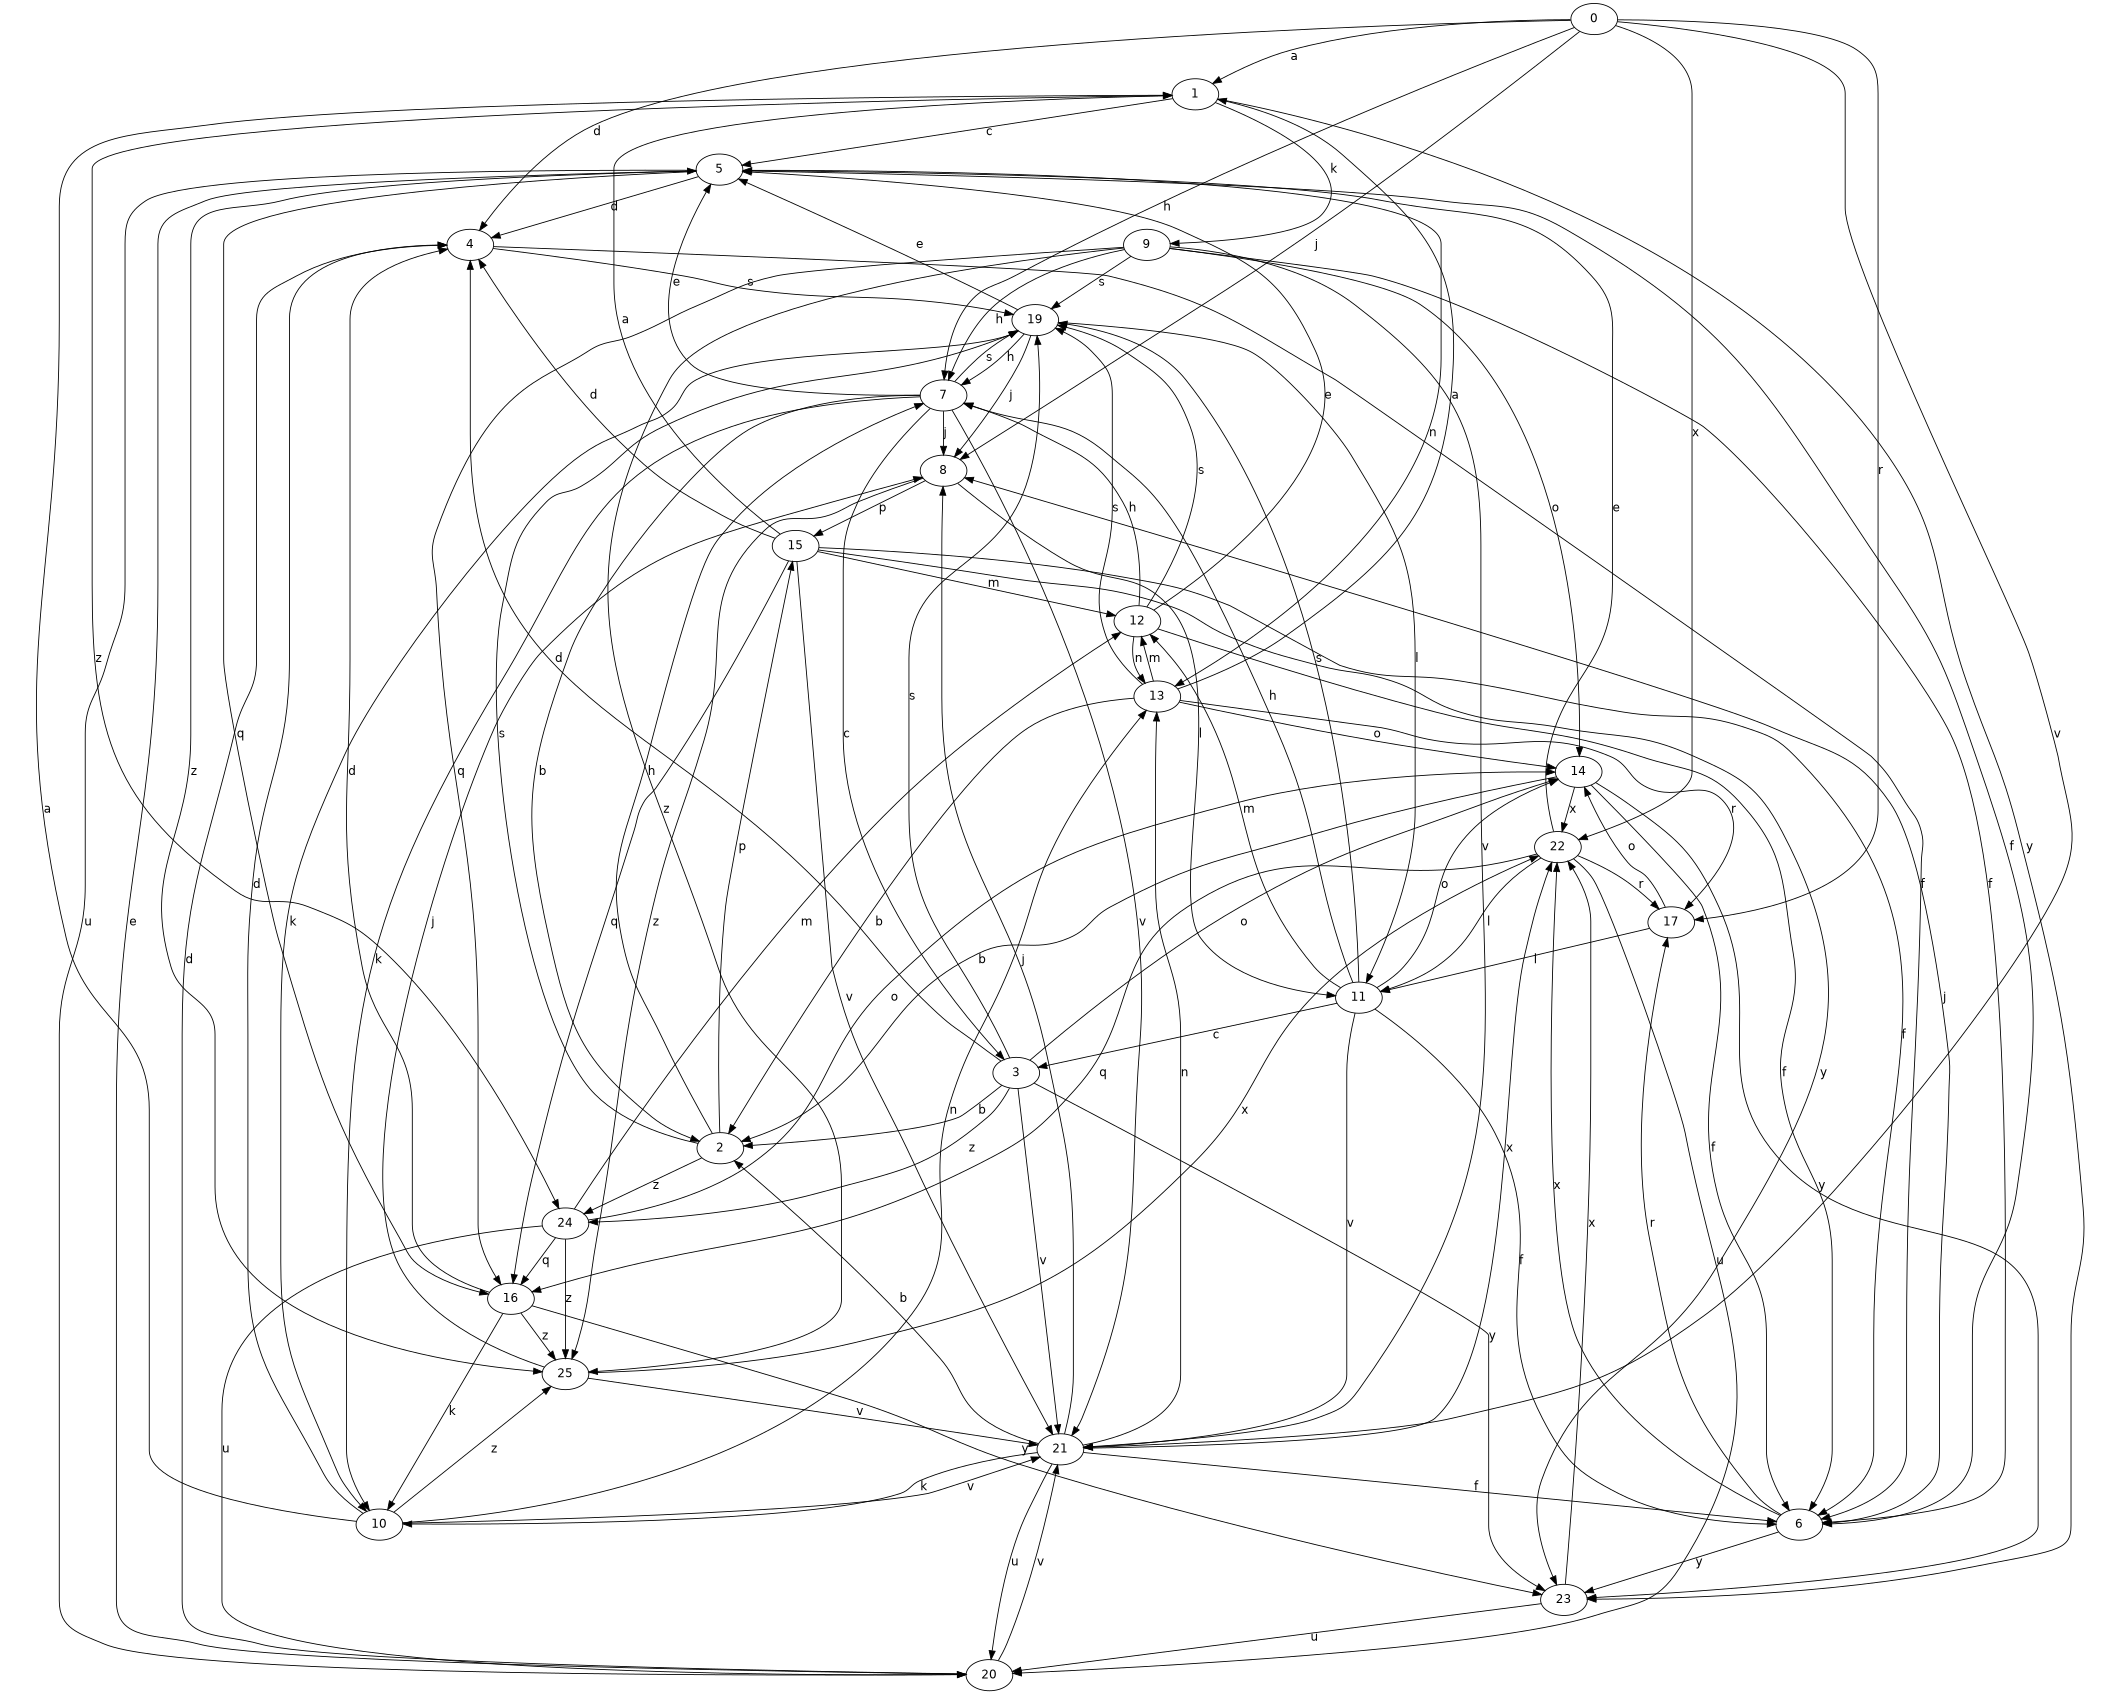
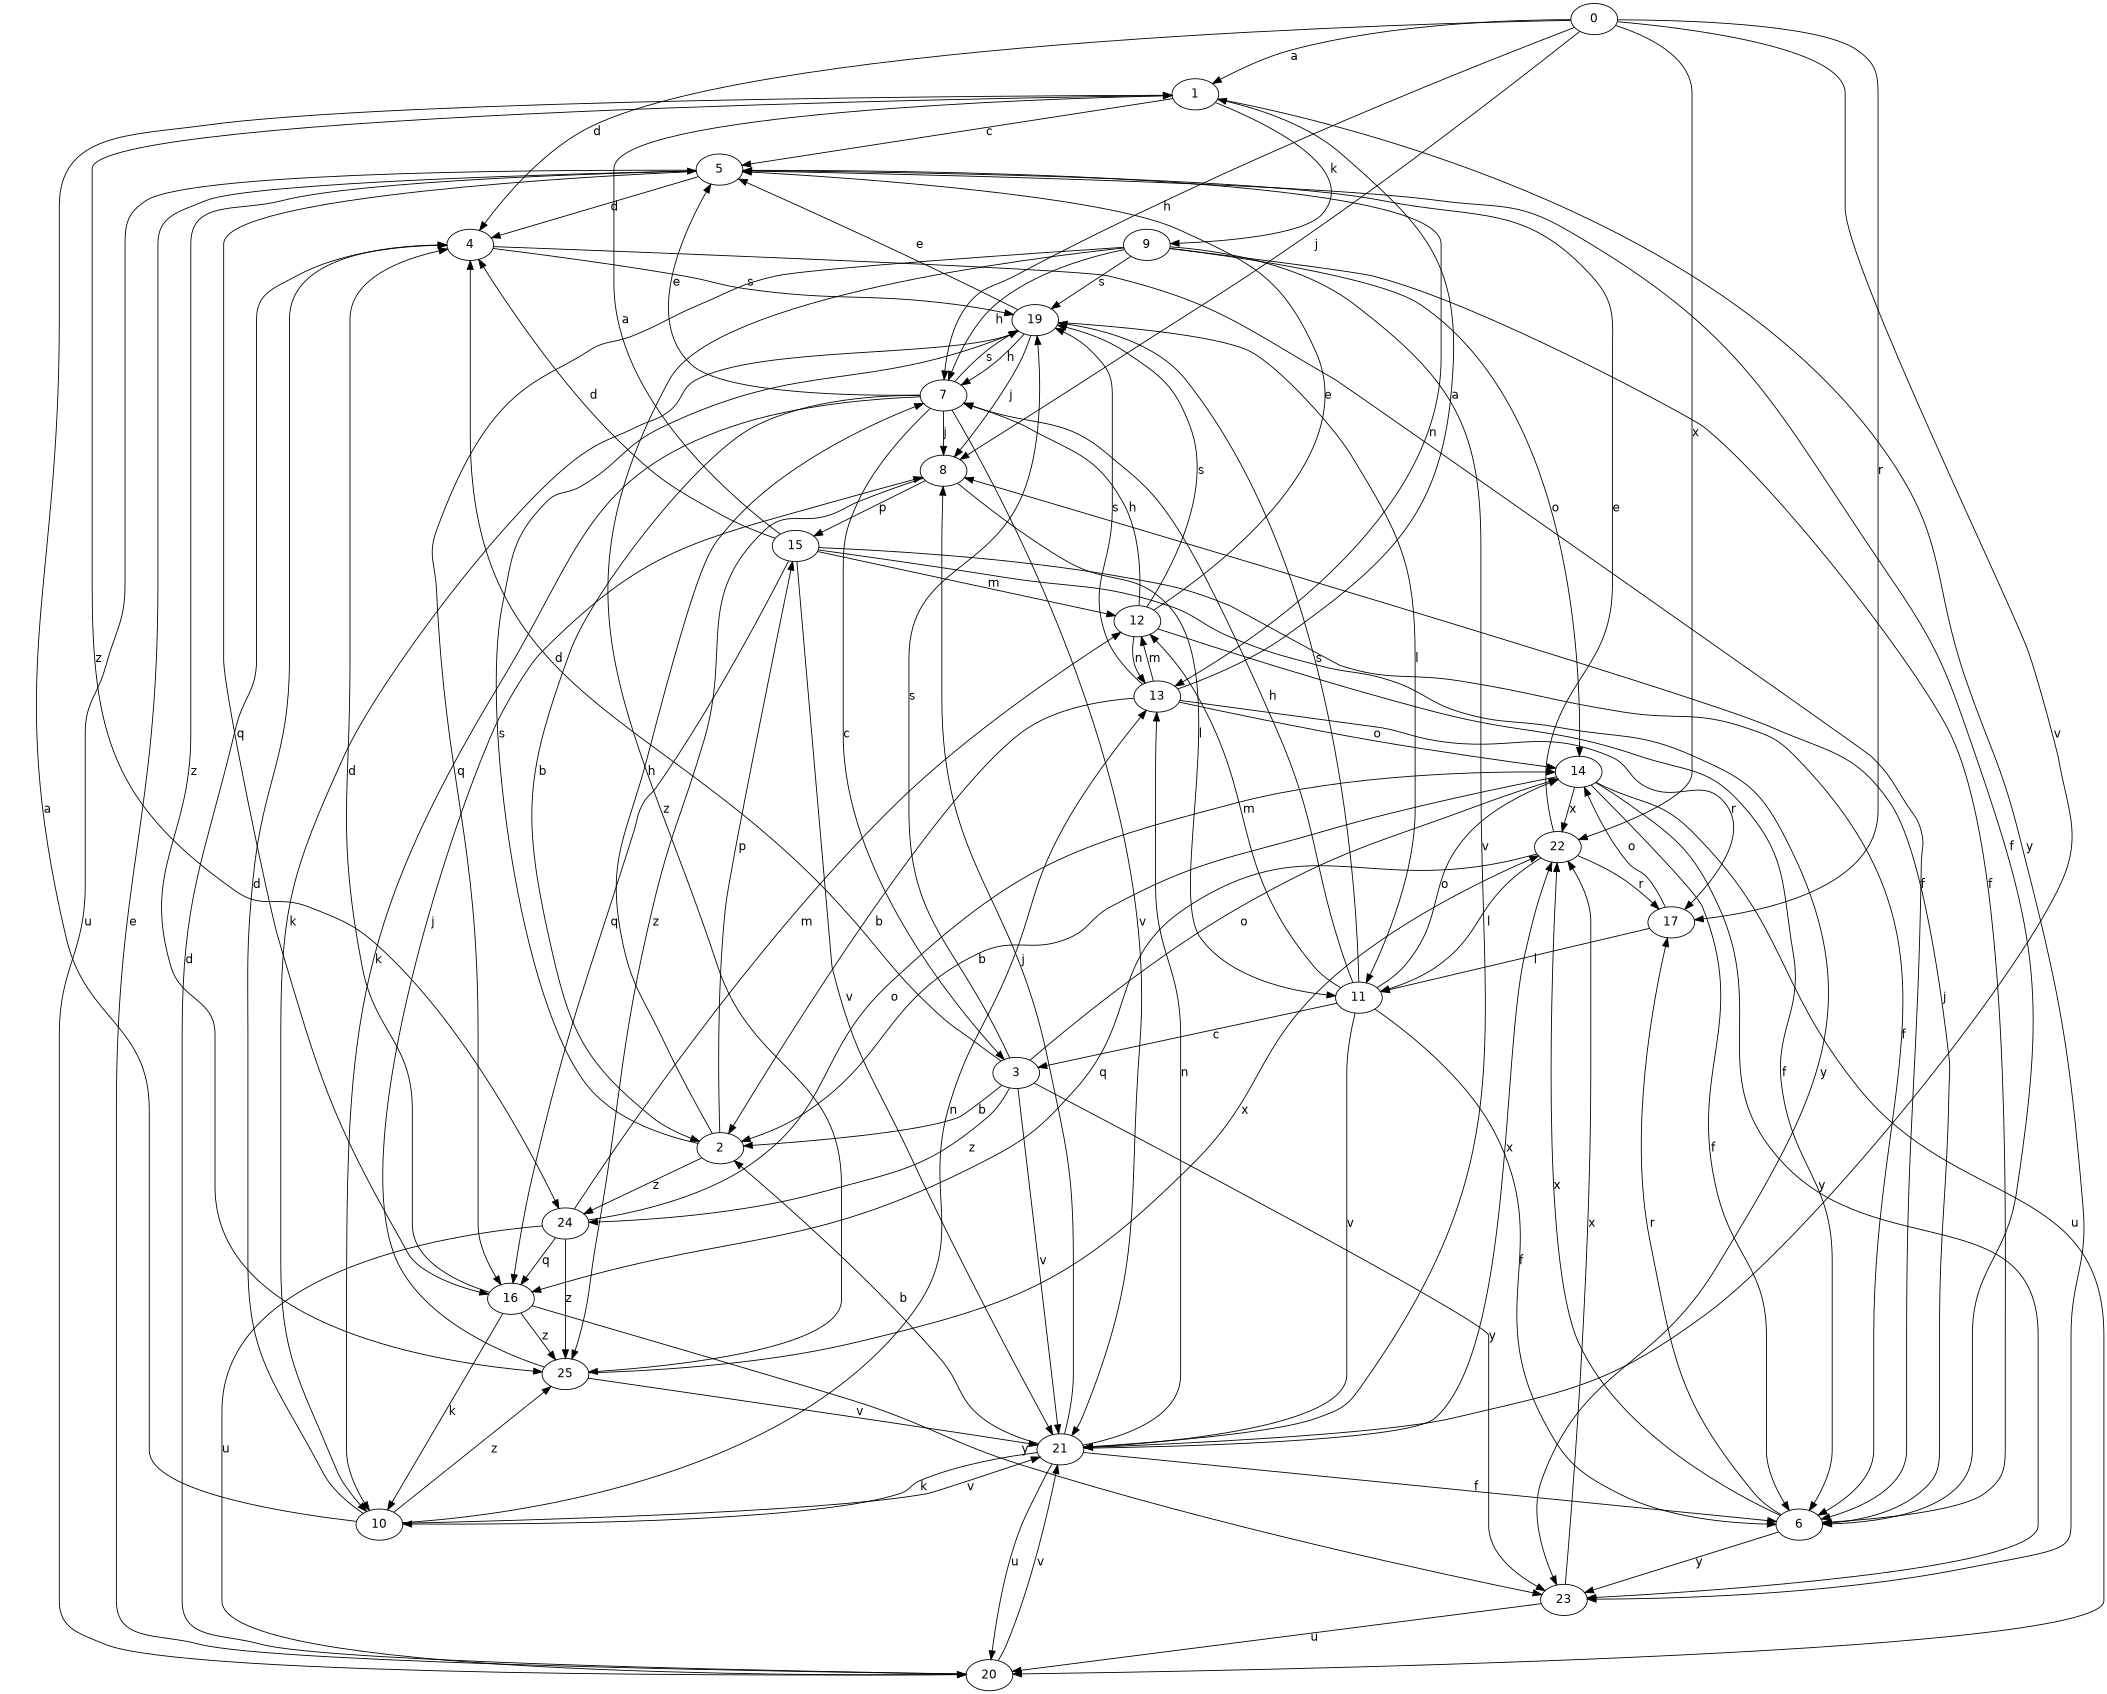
edge "22" -> "20": now "14" -> "20"
